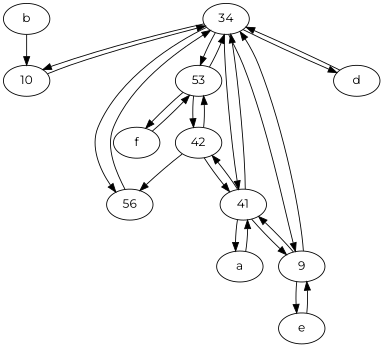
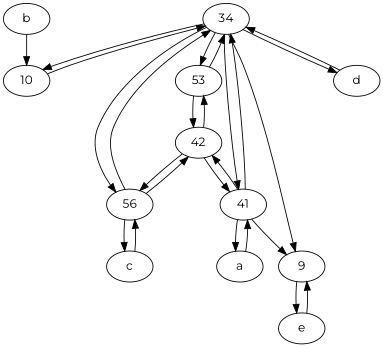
edge "9" -> "34": removed
node "f": removed
edge "56" -> "42": added
edge "9" -> "41": removed
node "c": added
